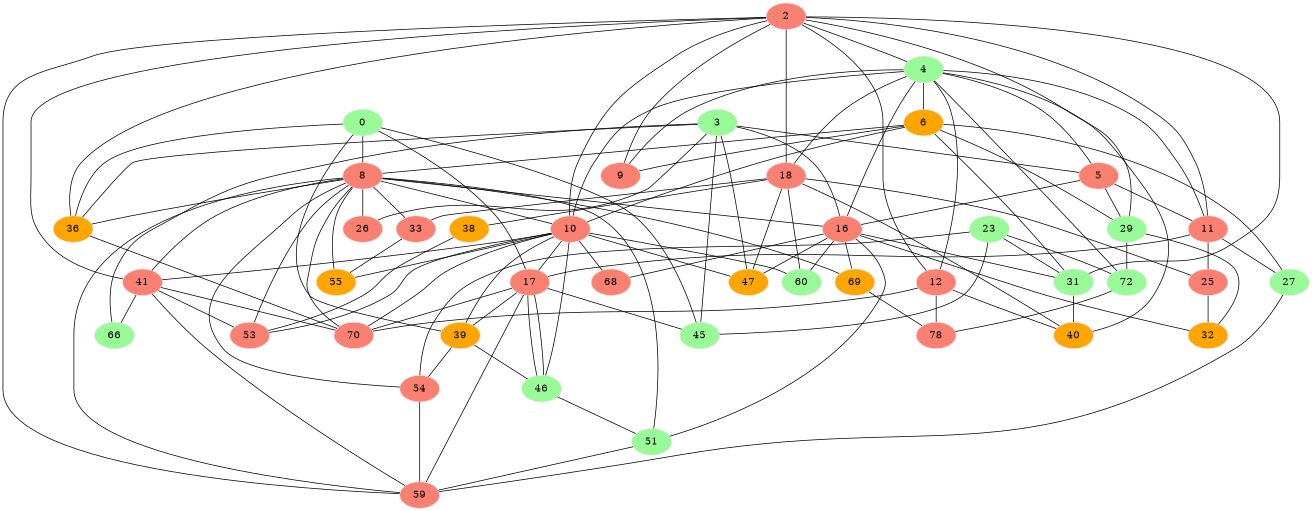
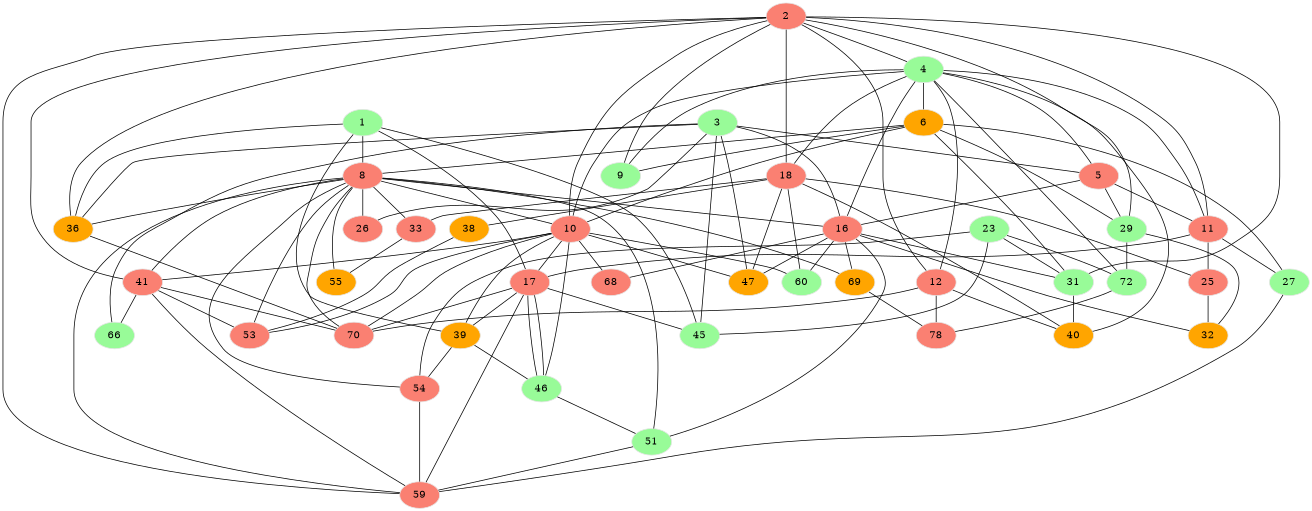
node "0": label "0" -> "1"
node "9": fillcolor salmon -> palegreen
edge "10" -- "55": removed
